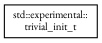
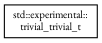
node "std::experimental:: trivial_init_t": label "std::experimental:: trivial_init_t" -> "std::experimental:: trivial_trivial_t"
